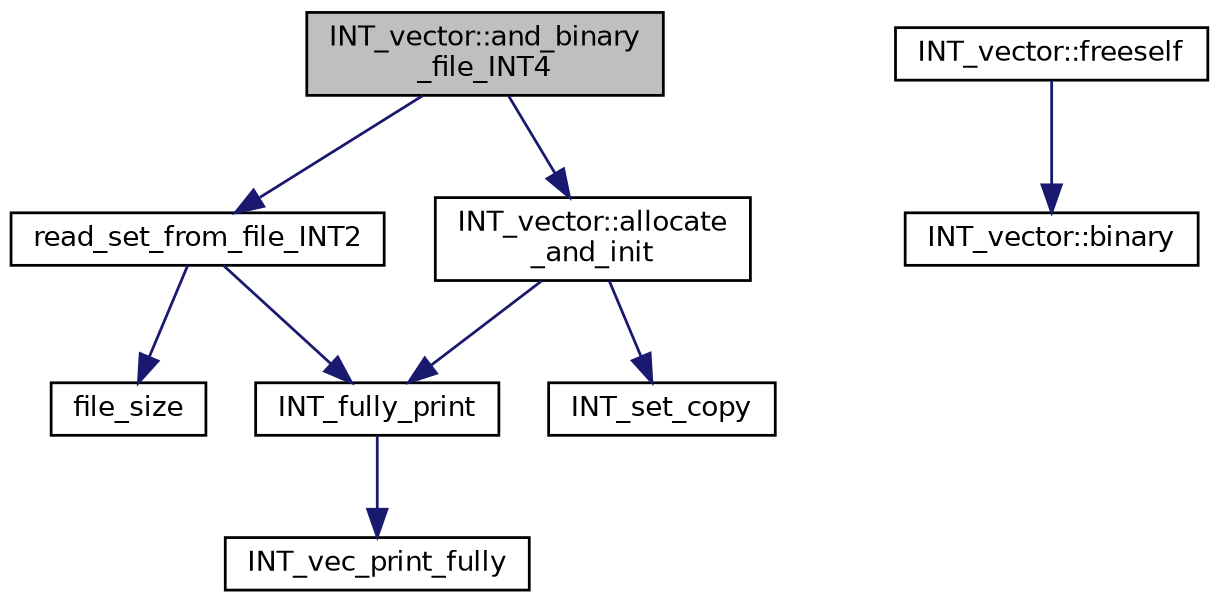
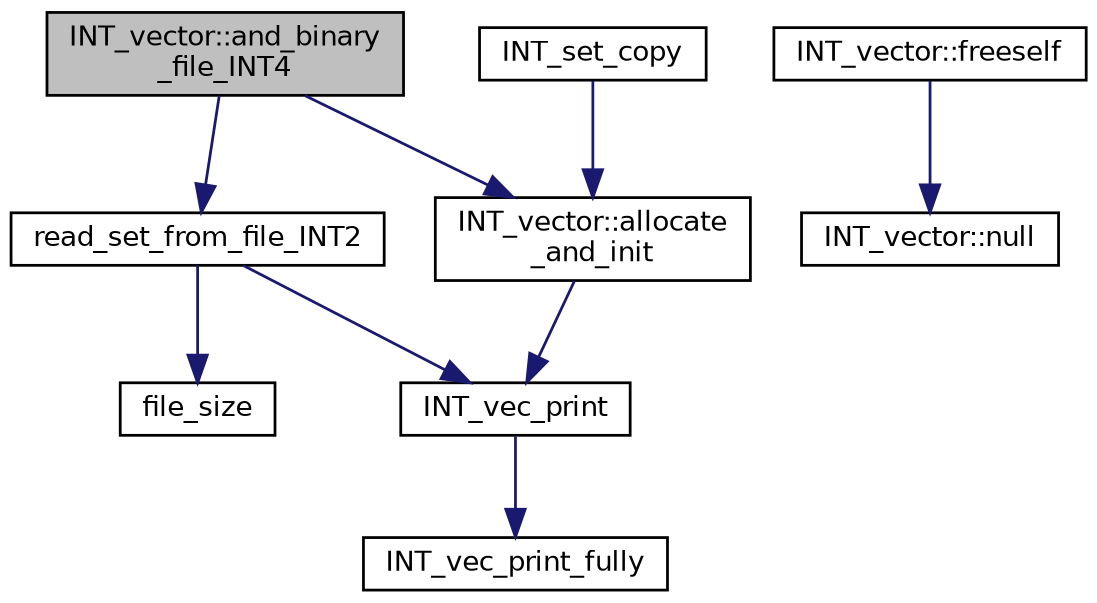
node "INT_vector::binary": label "INT_vector::binary" -> "INT_vector::null"
edge "INT_vector::allocate _and_init" -> "INT_set_copy": reversed
node "INT_fully_print": label "INT_fully_print" -> "INT_vec_print"
